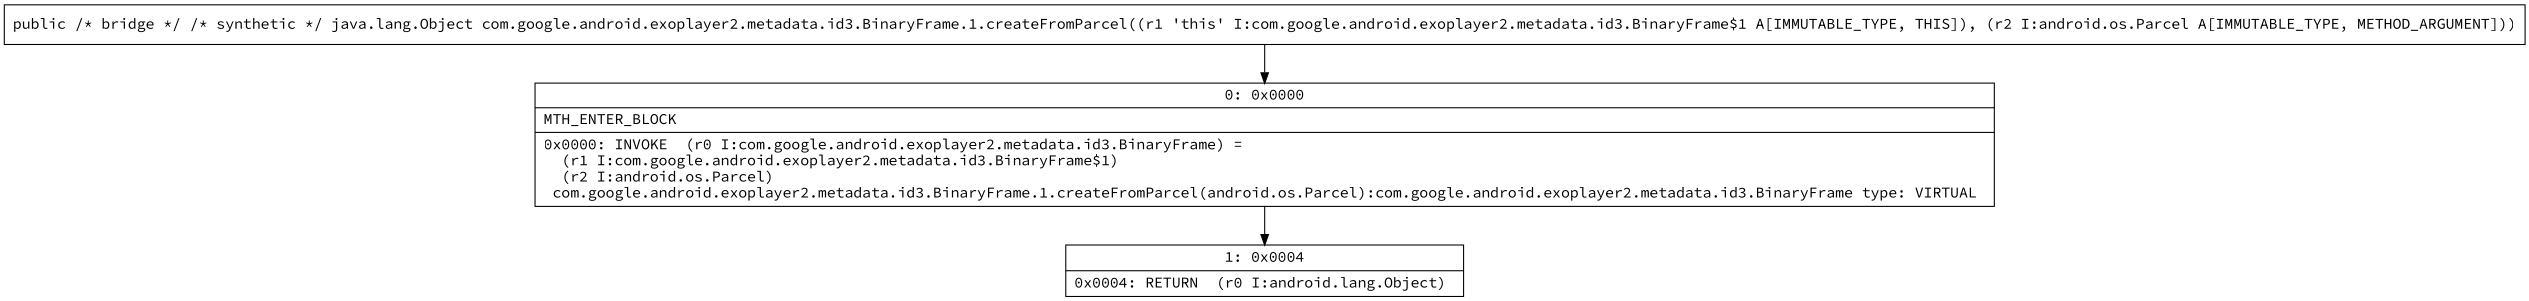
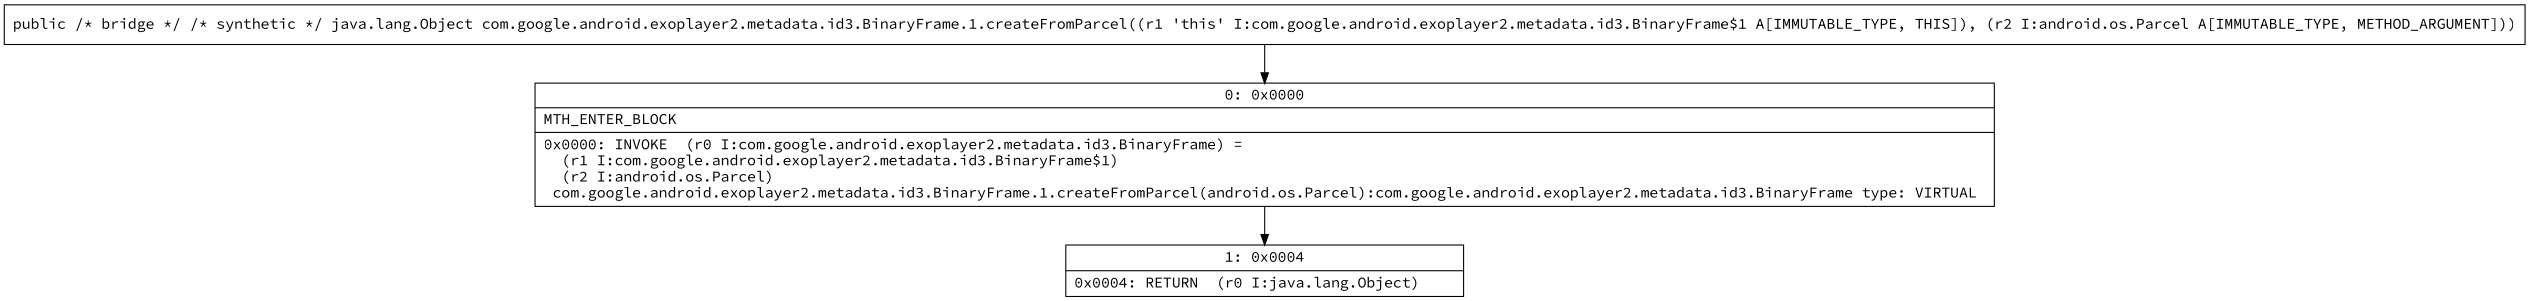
node "1: 0x0004": text "0x0004: RETURN  (r0 I:android.lang.Object)" -> "0x0004: RETURN  (r0 I:java.lang.Object)"
